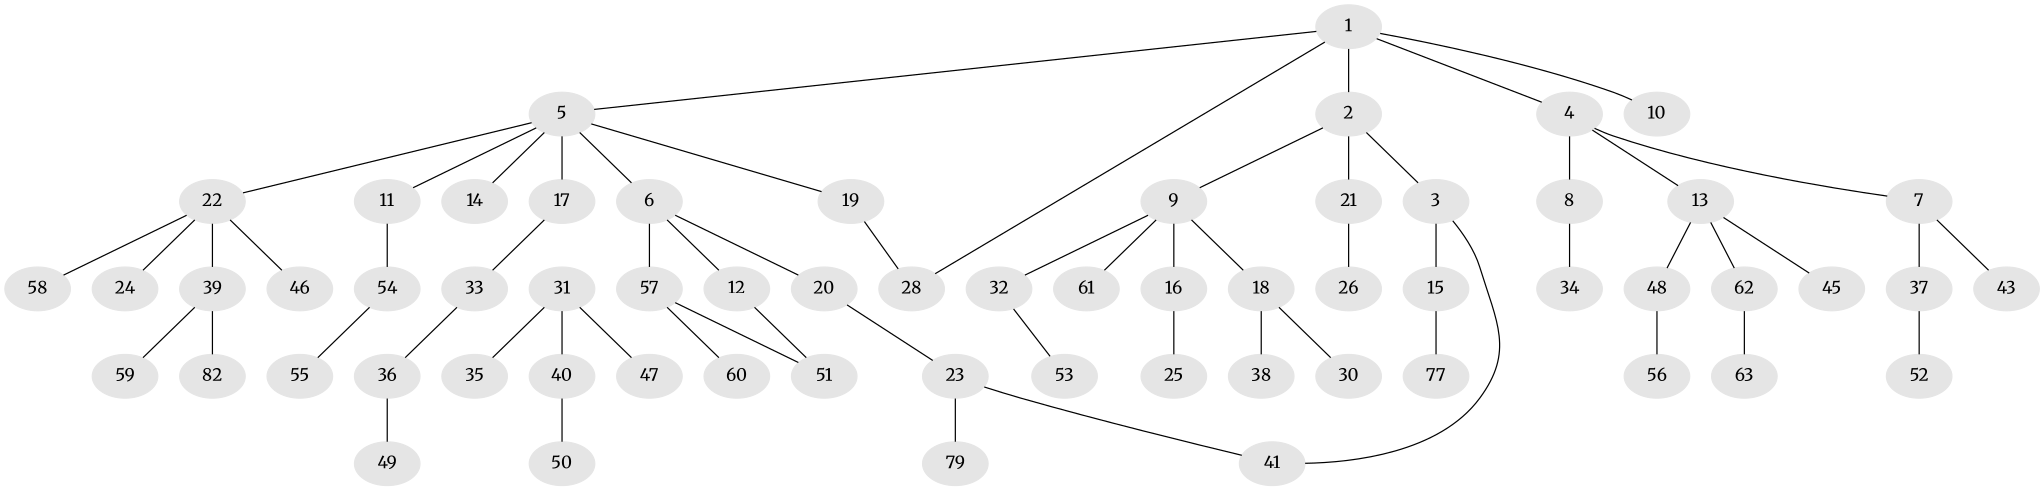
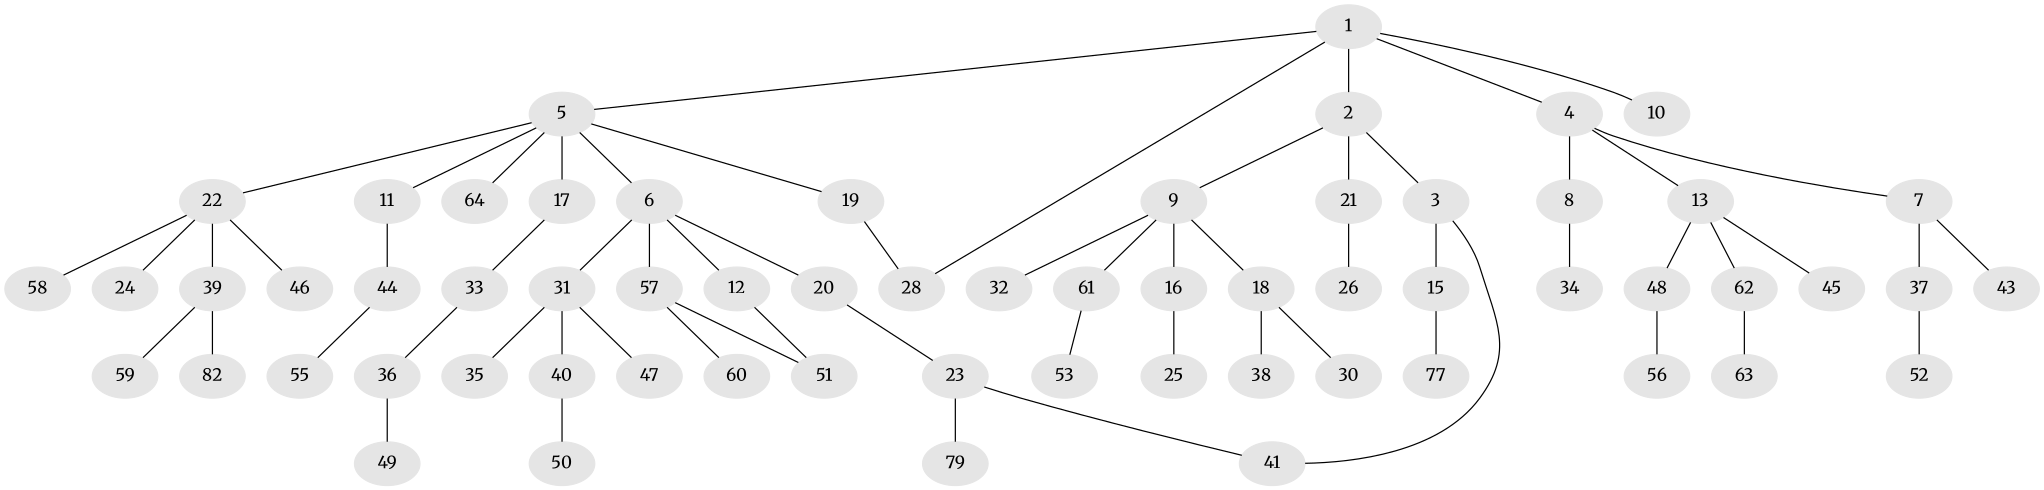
node "14": label "14" -> "64"
edge "6" -- "31": added
node "54": label "54" -> "44"
edge "32" -- "53": now "61" -- "53"
